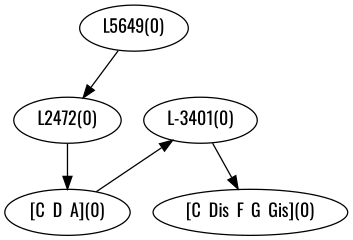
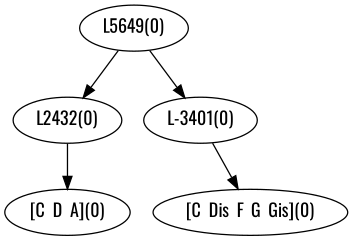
node "L2472(0)": label "L2472(0)" -> "L2432(0)"
edge "[C  D  A](0)" -> "L-3401(0)": now "L5649(0)" -> "L-3401(0)"
